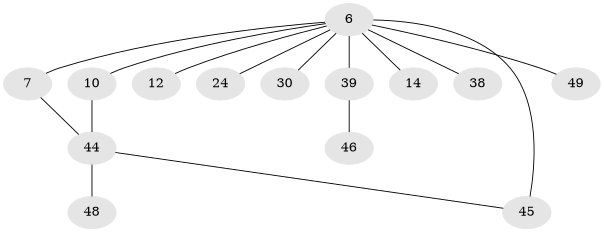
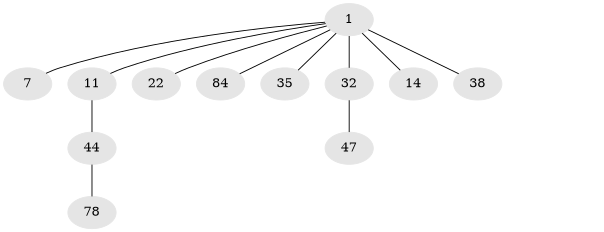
node "6": label "6" -> "1"
node "10": label "10" -> "11"
node "12": label "12" -> "22"
node "24": label "24" -> "84"
node "30": label "30" -> "35"
node "39": label "39" -> "32"
node "49": removed
edge "7" -- "44": removed
node "46": label "46" -> "47"
node "48": label "48" -> "78"
node "45": removed
